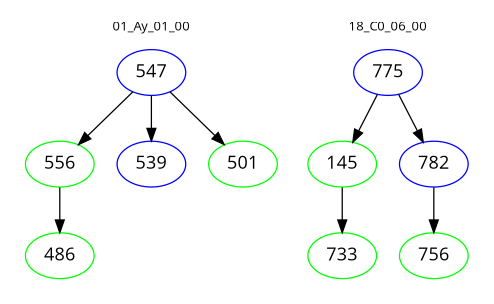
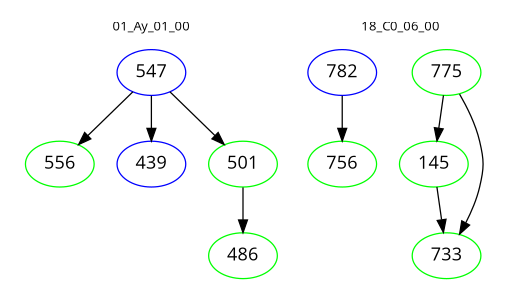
node "775": color blue -> green
edge "775" -> "782": now "775" -> "733"
node "539": label "539" -> "439"
edge "556" -> "486": now "501" -> "486"
